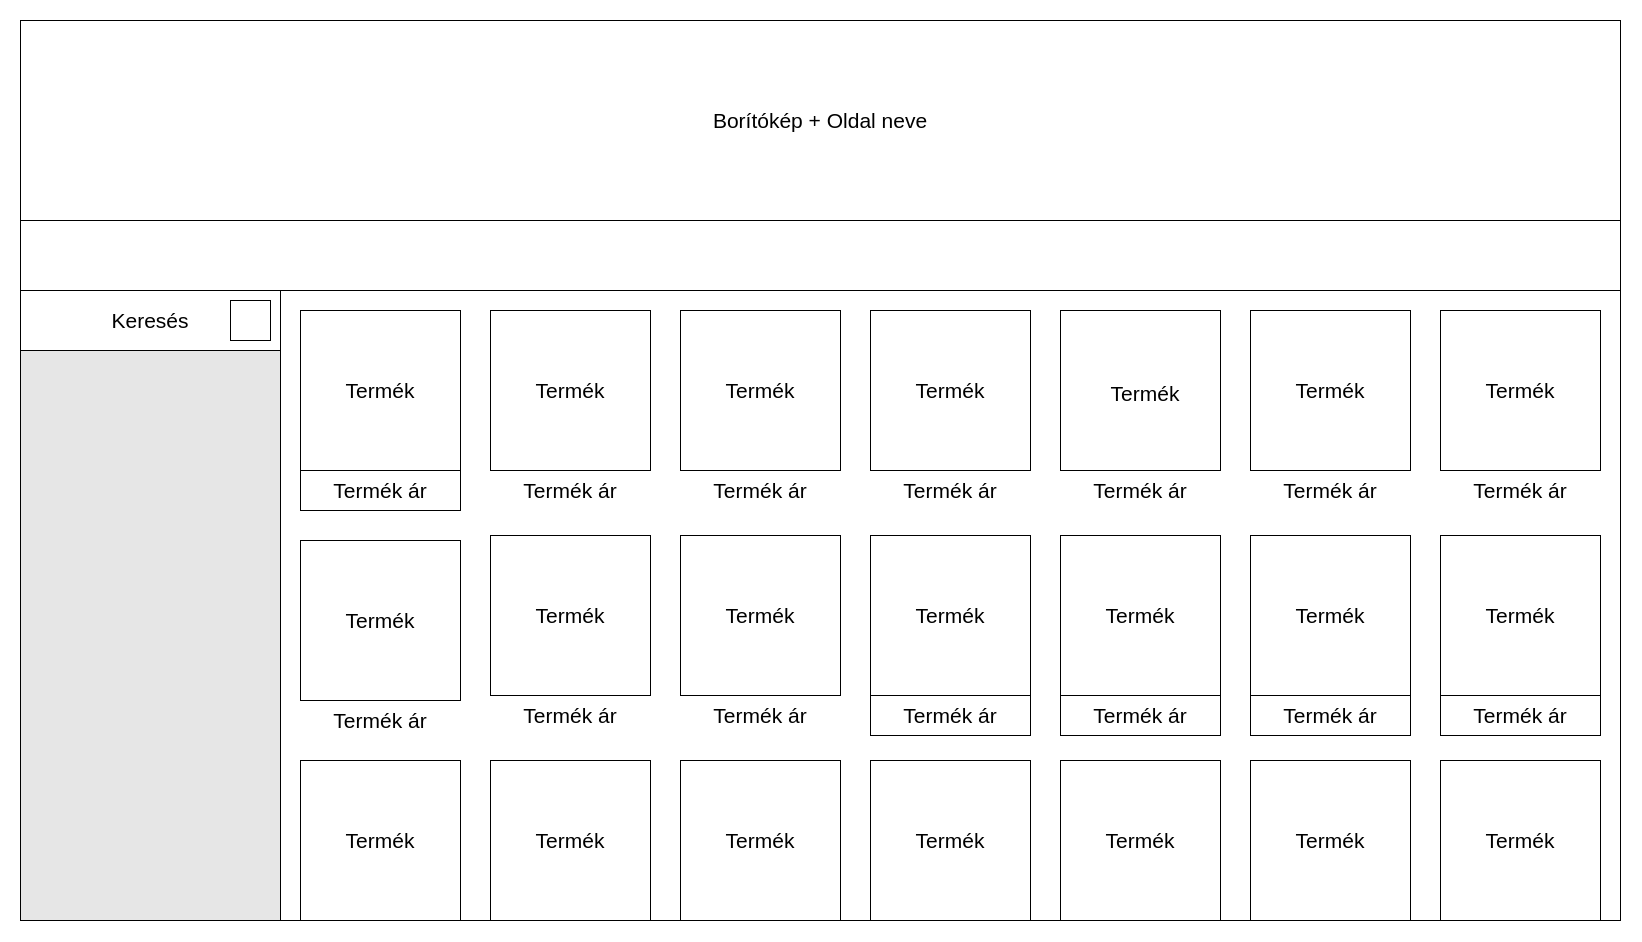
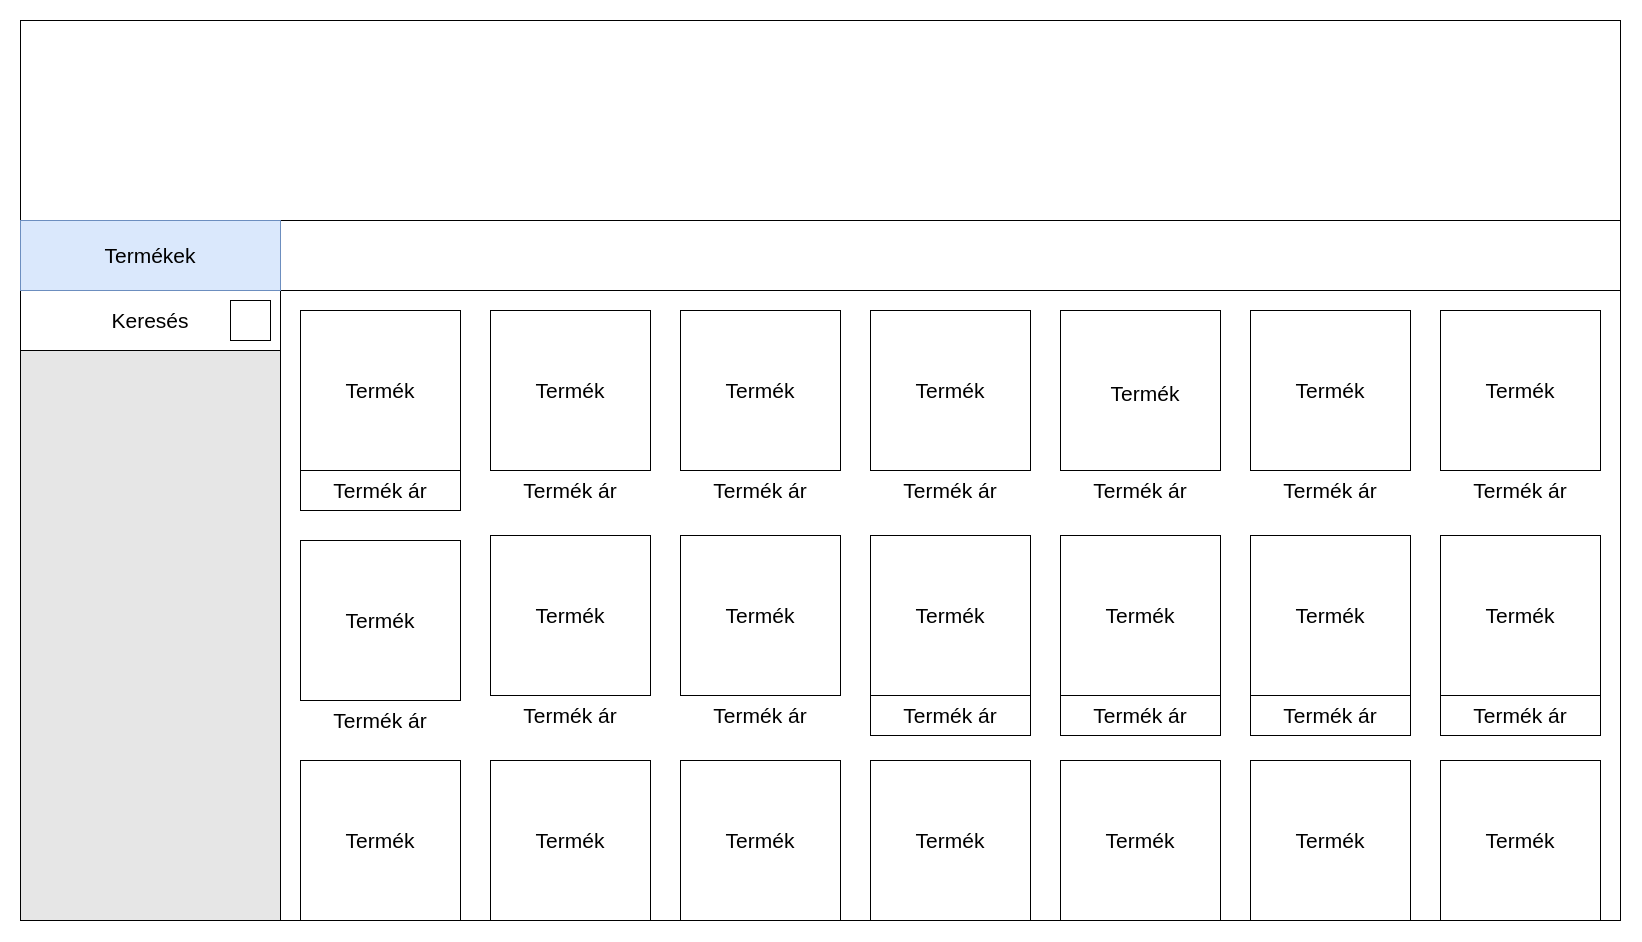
node "Borítókép + Oldal neve": removed
node "Termékek": added
